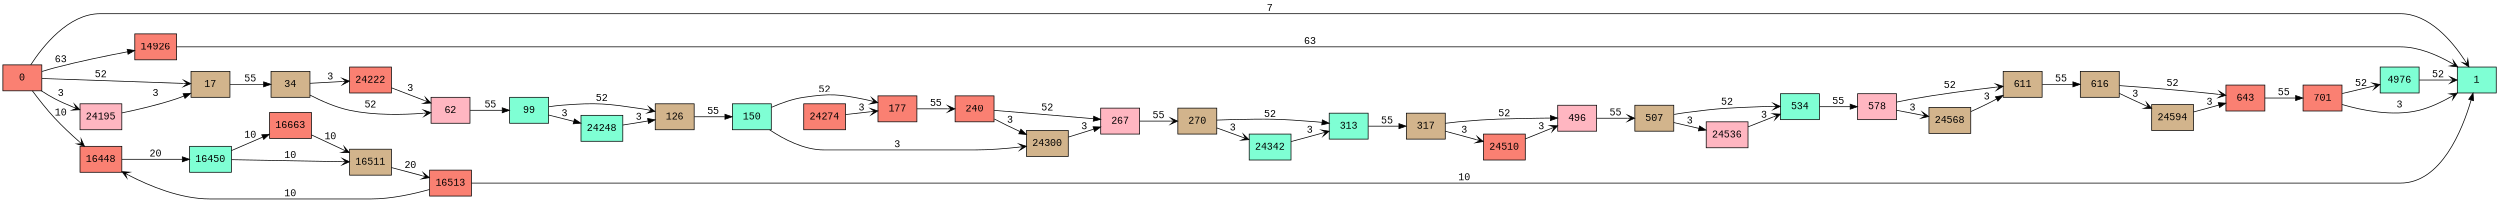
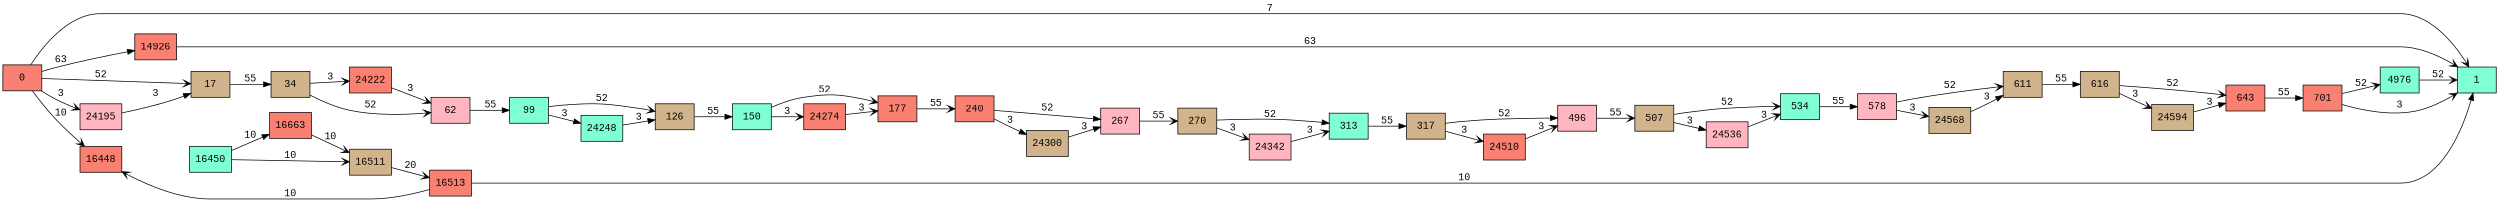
node "24342": fillcolor aquamarine -> lightpink
edge "150" -> "24300": now "150" -> "24274"
edge "16448" -> "16450": removed, label "20"
